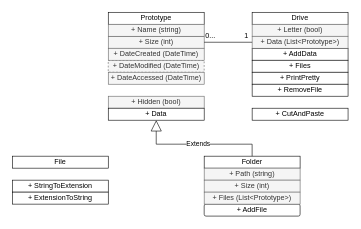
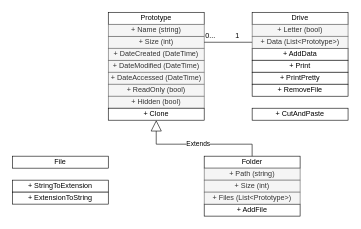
node "1": moved (246, 36) -> (237, 36)
node "+ DateModified (DateTime)": style dashed -> solid
node "+ Files": label "+ Files" -> "+ Print"
node "+ ReadOnly (bool)": added
node "+ Data": label "+ Data" -> "+ Clone"
node "+ AddFile": shape rounded rectangle -> rectangle
